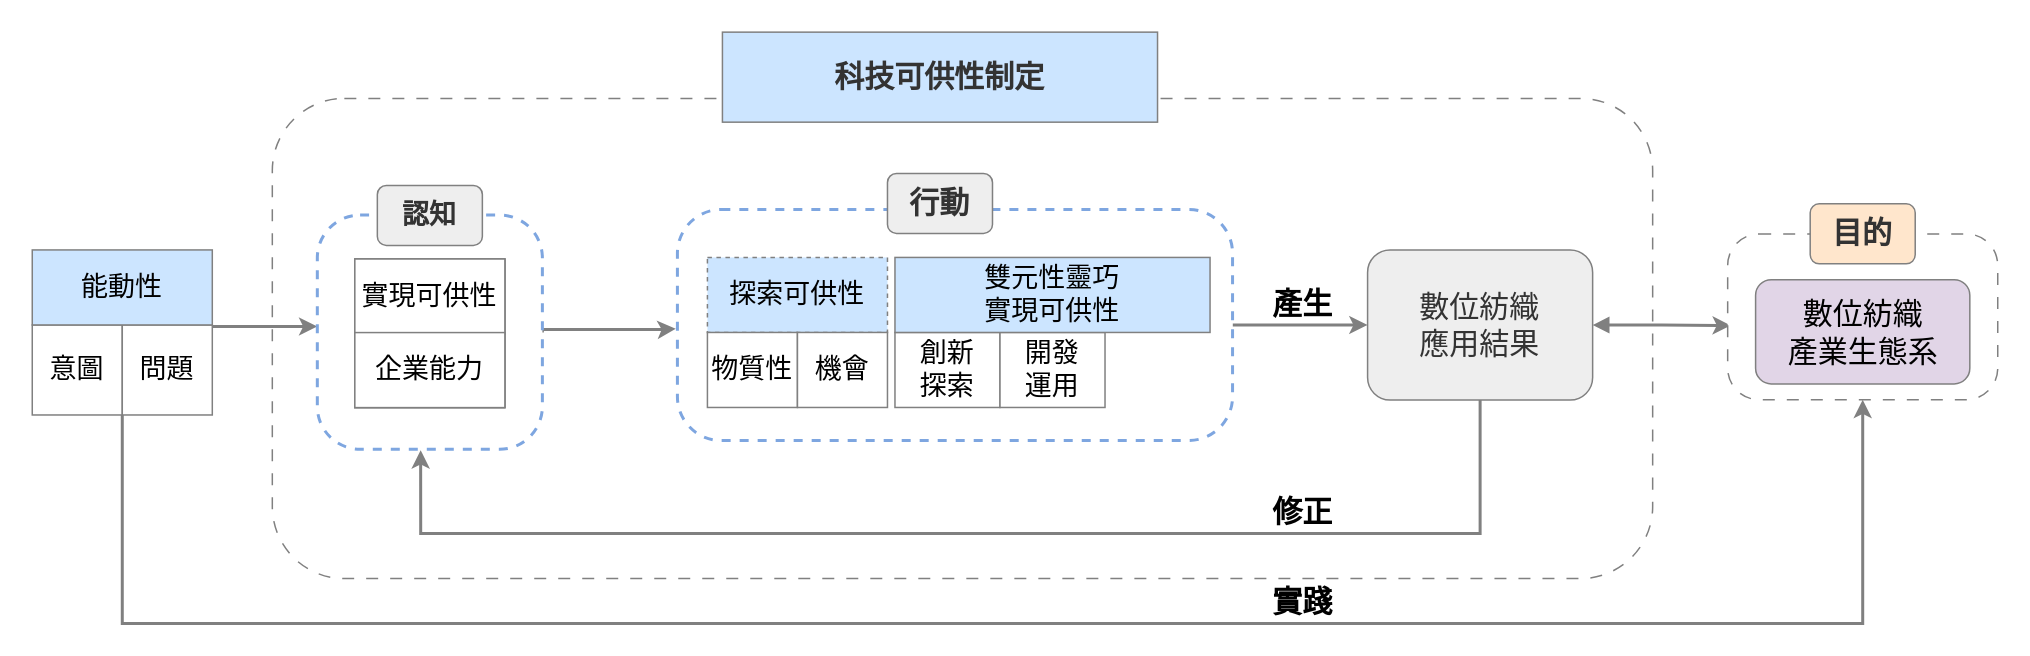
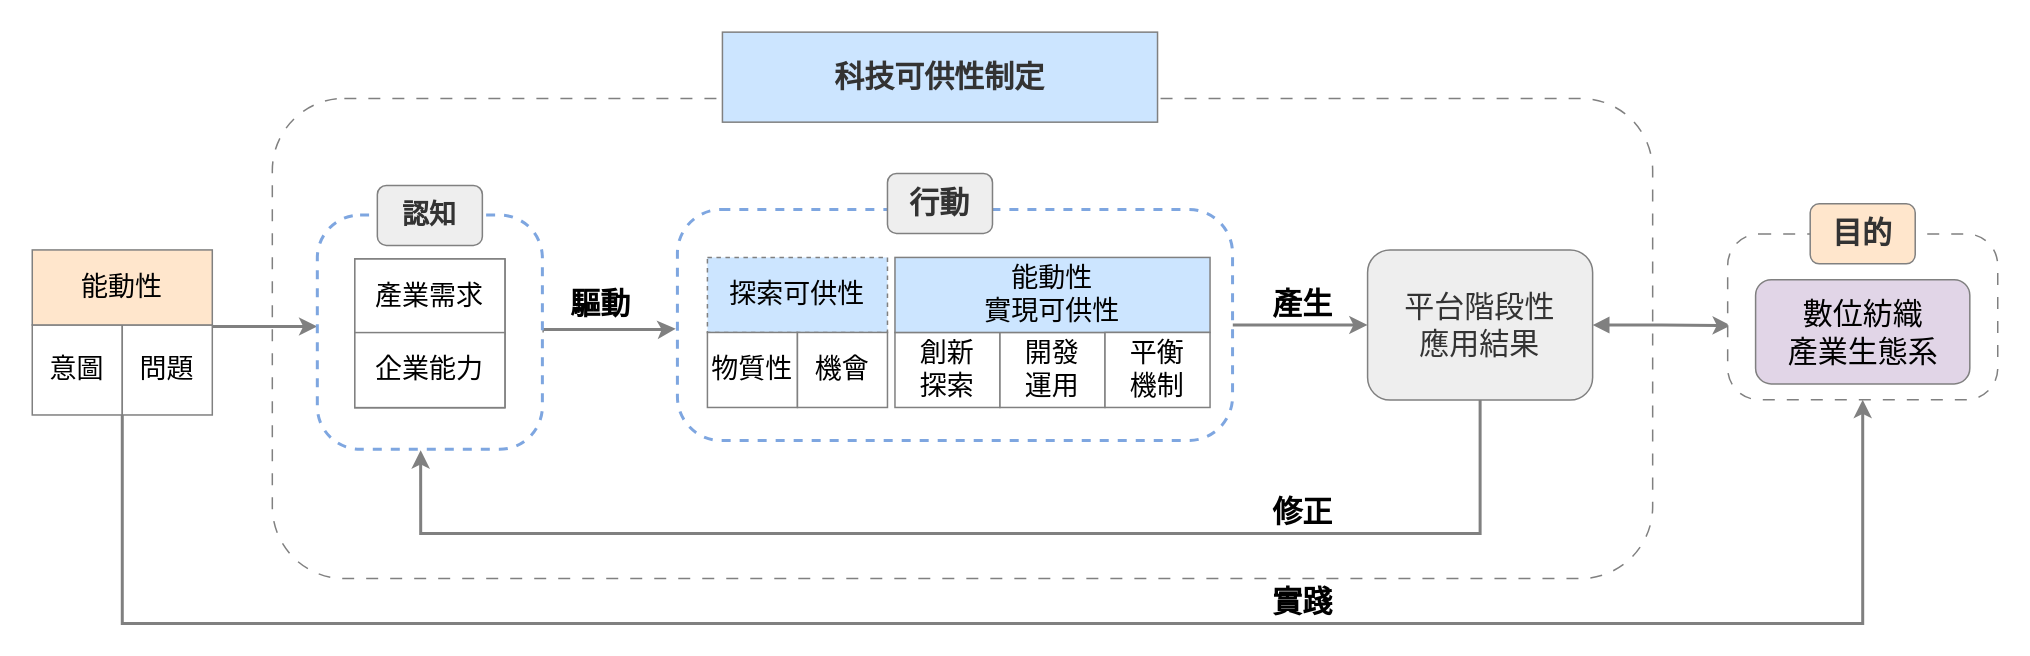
node "能動性": fillcolor #cce5ff -> #ffe6cc
node "雙元性靈巧 實現可供性": label "雙元性靈巧 實現可供性" -> "能動性 實現可供性"
node "實現可供性": label "實現可供性" -> "產業需求"
node "驅動": added
node "數位紡織 應用結果": label "數位紡織 應用結果" -> "平台階段性 應用結果"
node "平衡 機制": added
